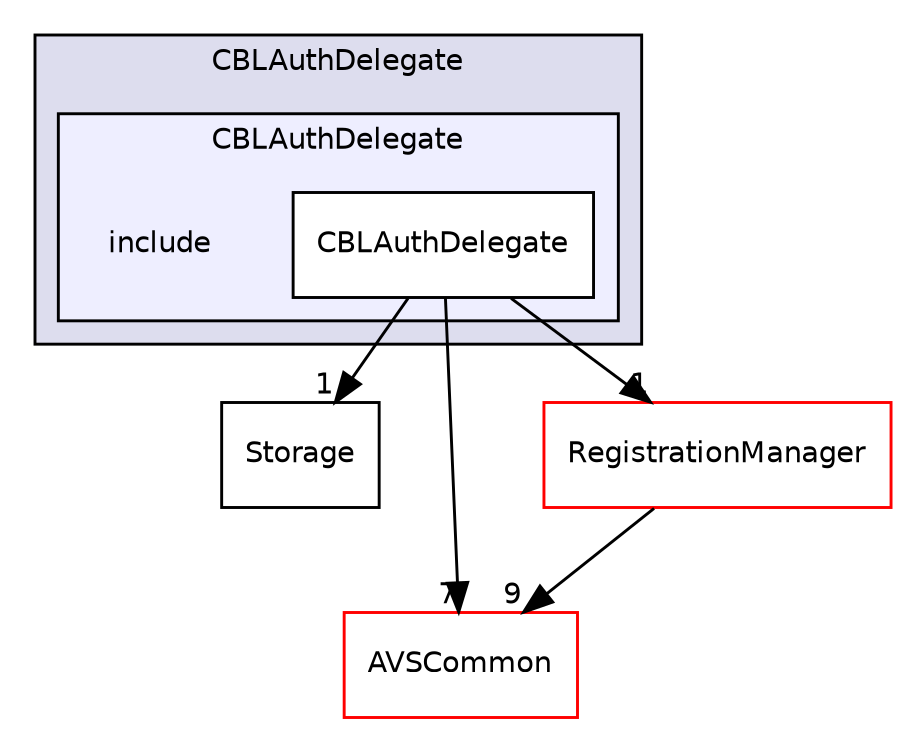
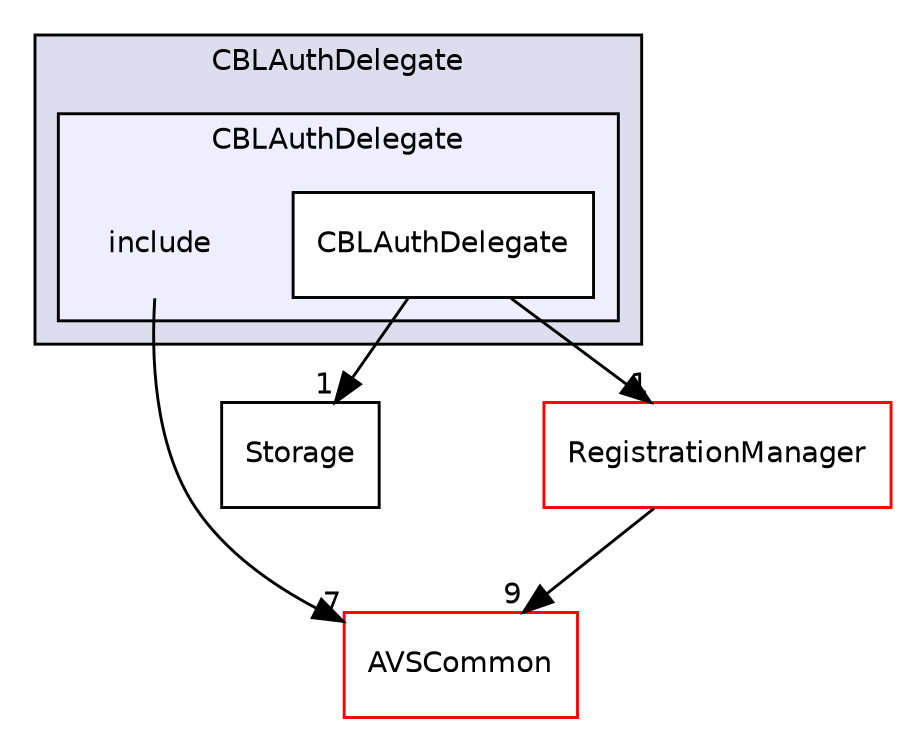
edge "CBLAuthDelegate" -> "AVSCommon": now "include" -> "AVSCommon"
